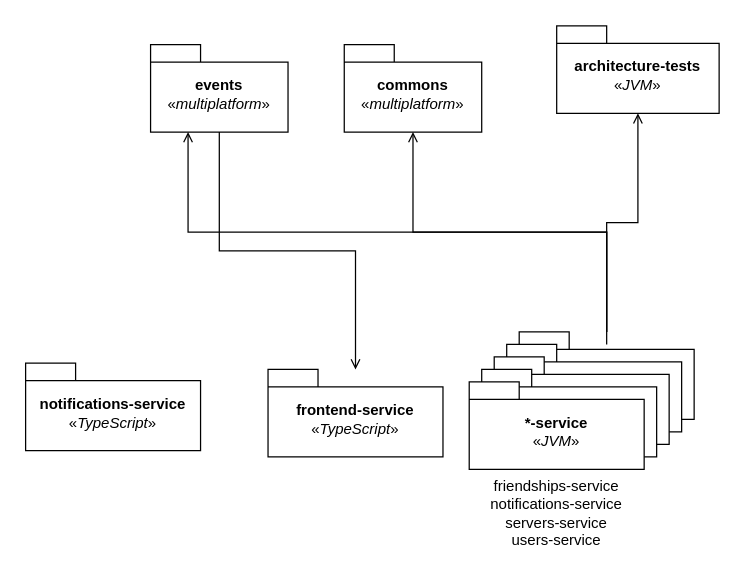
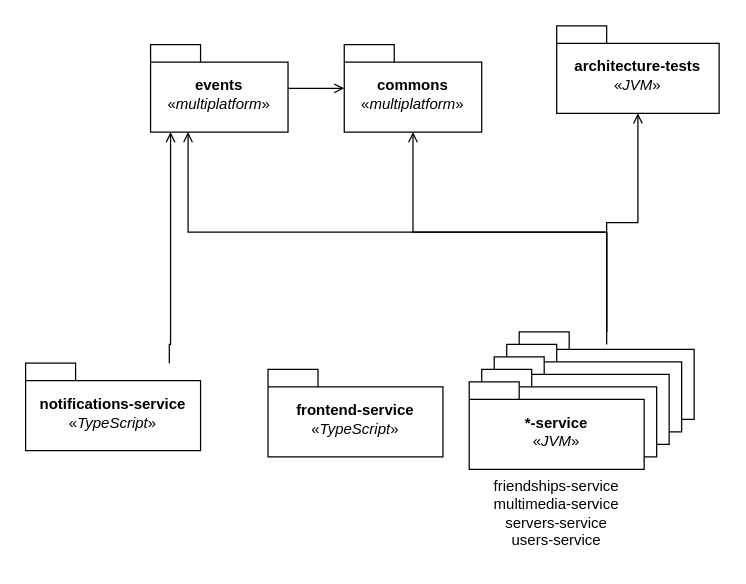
edge "notifications-service «TypeScript»" -> "events «multiplatform»": added
edge "events «multiplatform»" -> "frontend-service «TypeScript»": now "events «multiplatform»" -> "commons «multiplatform»"
node "friendships-service notifications-service servers-service users-service": label "friendships-service notifications-service servers-service users-service" -> "friendships-service multimedia-service servers-service users-service"
